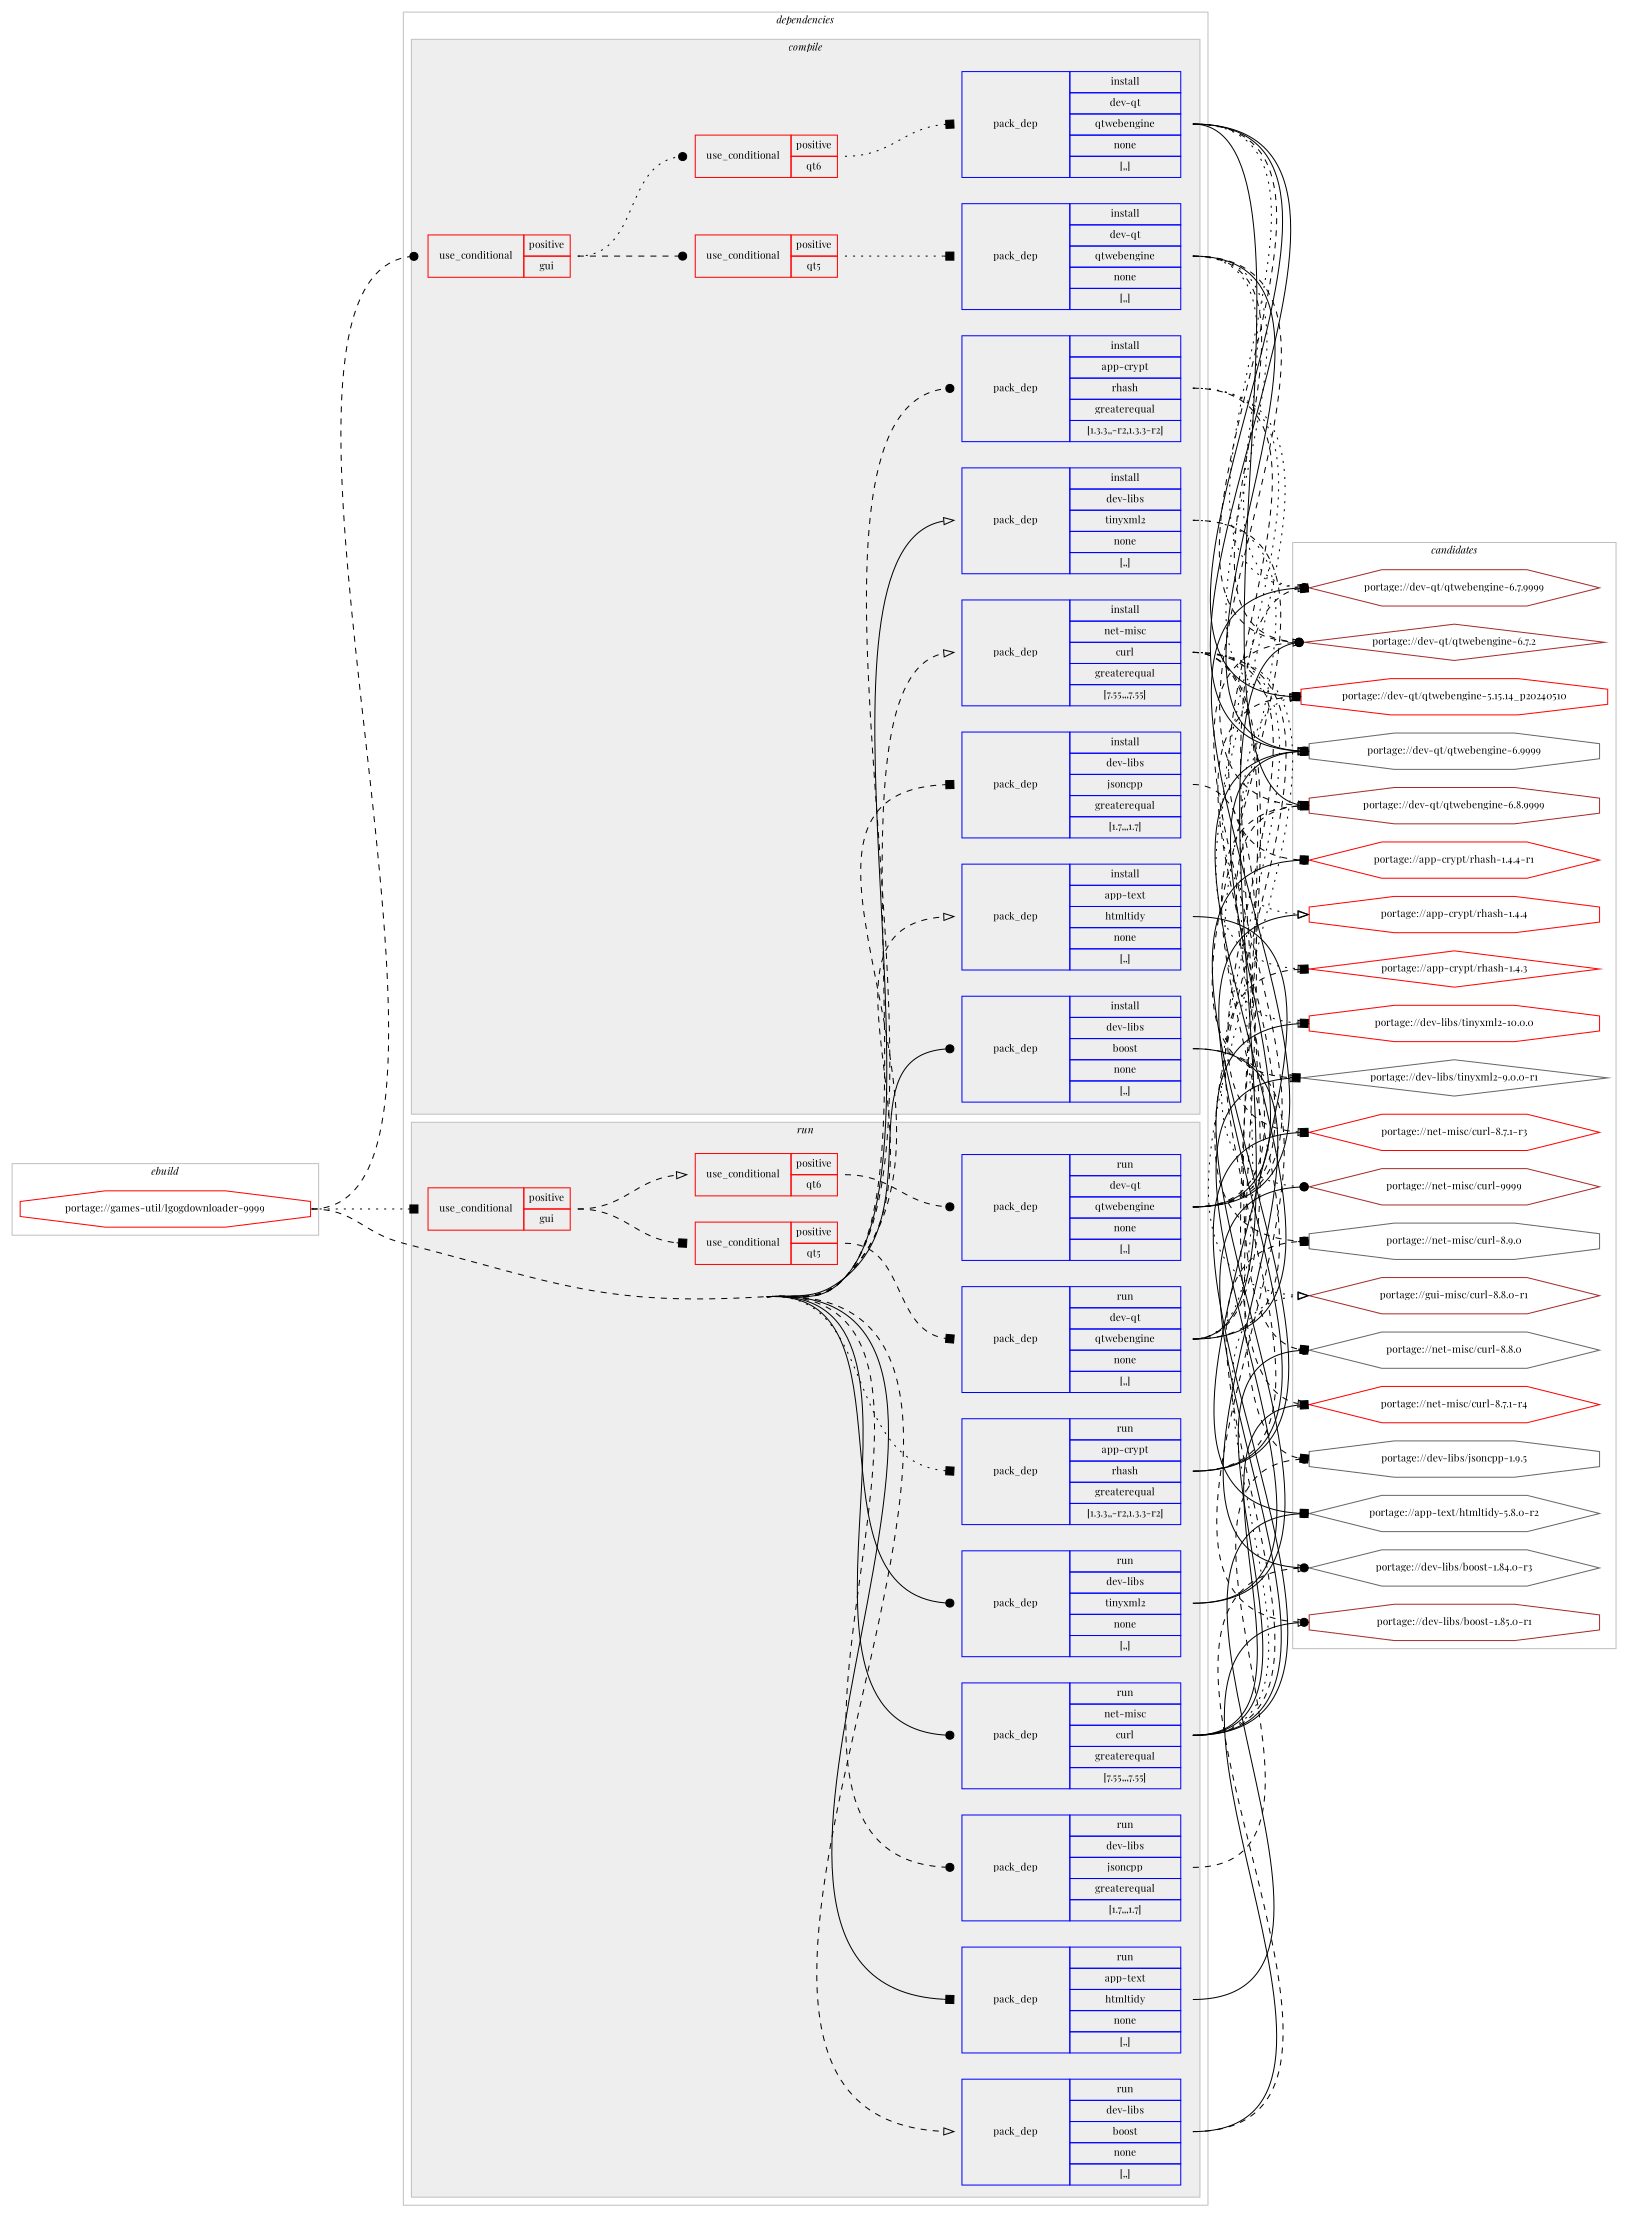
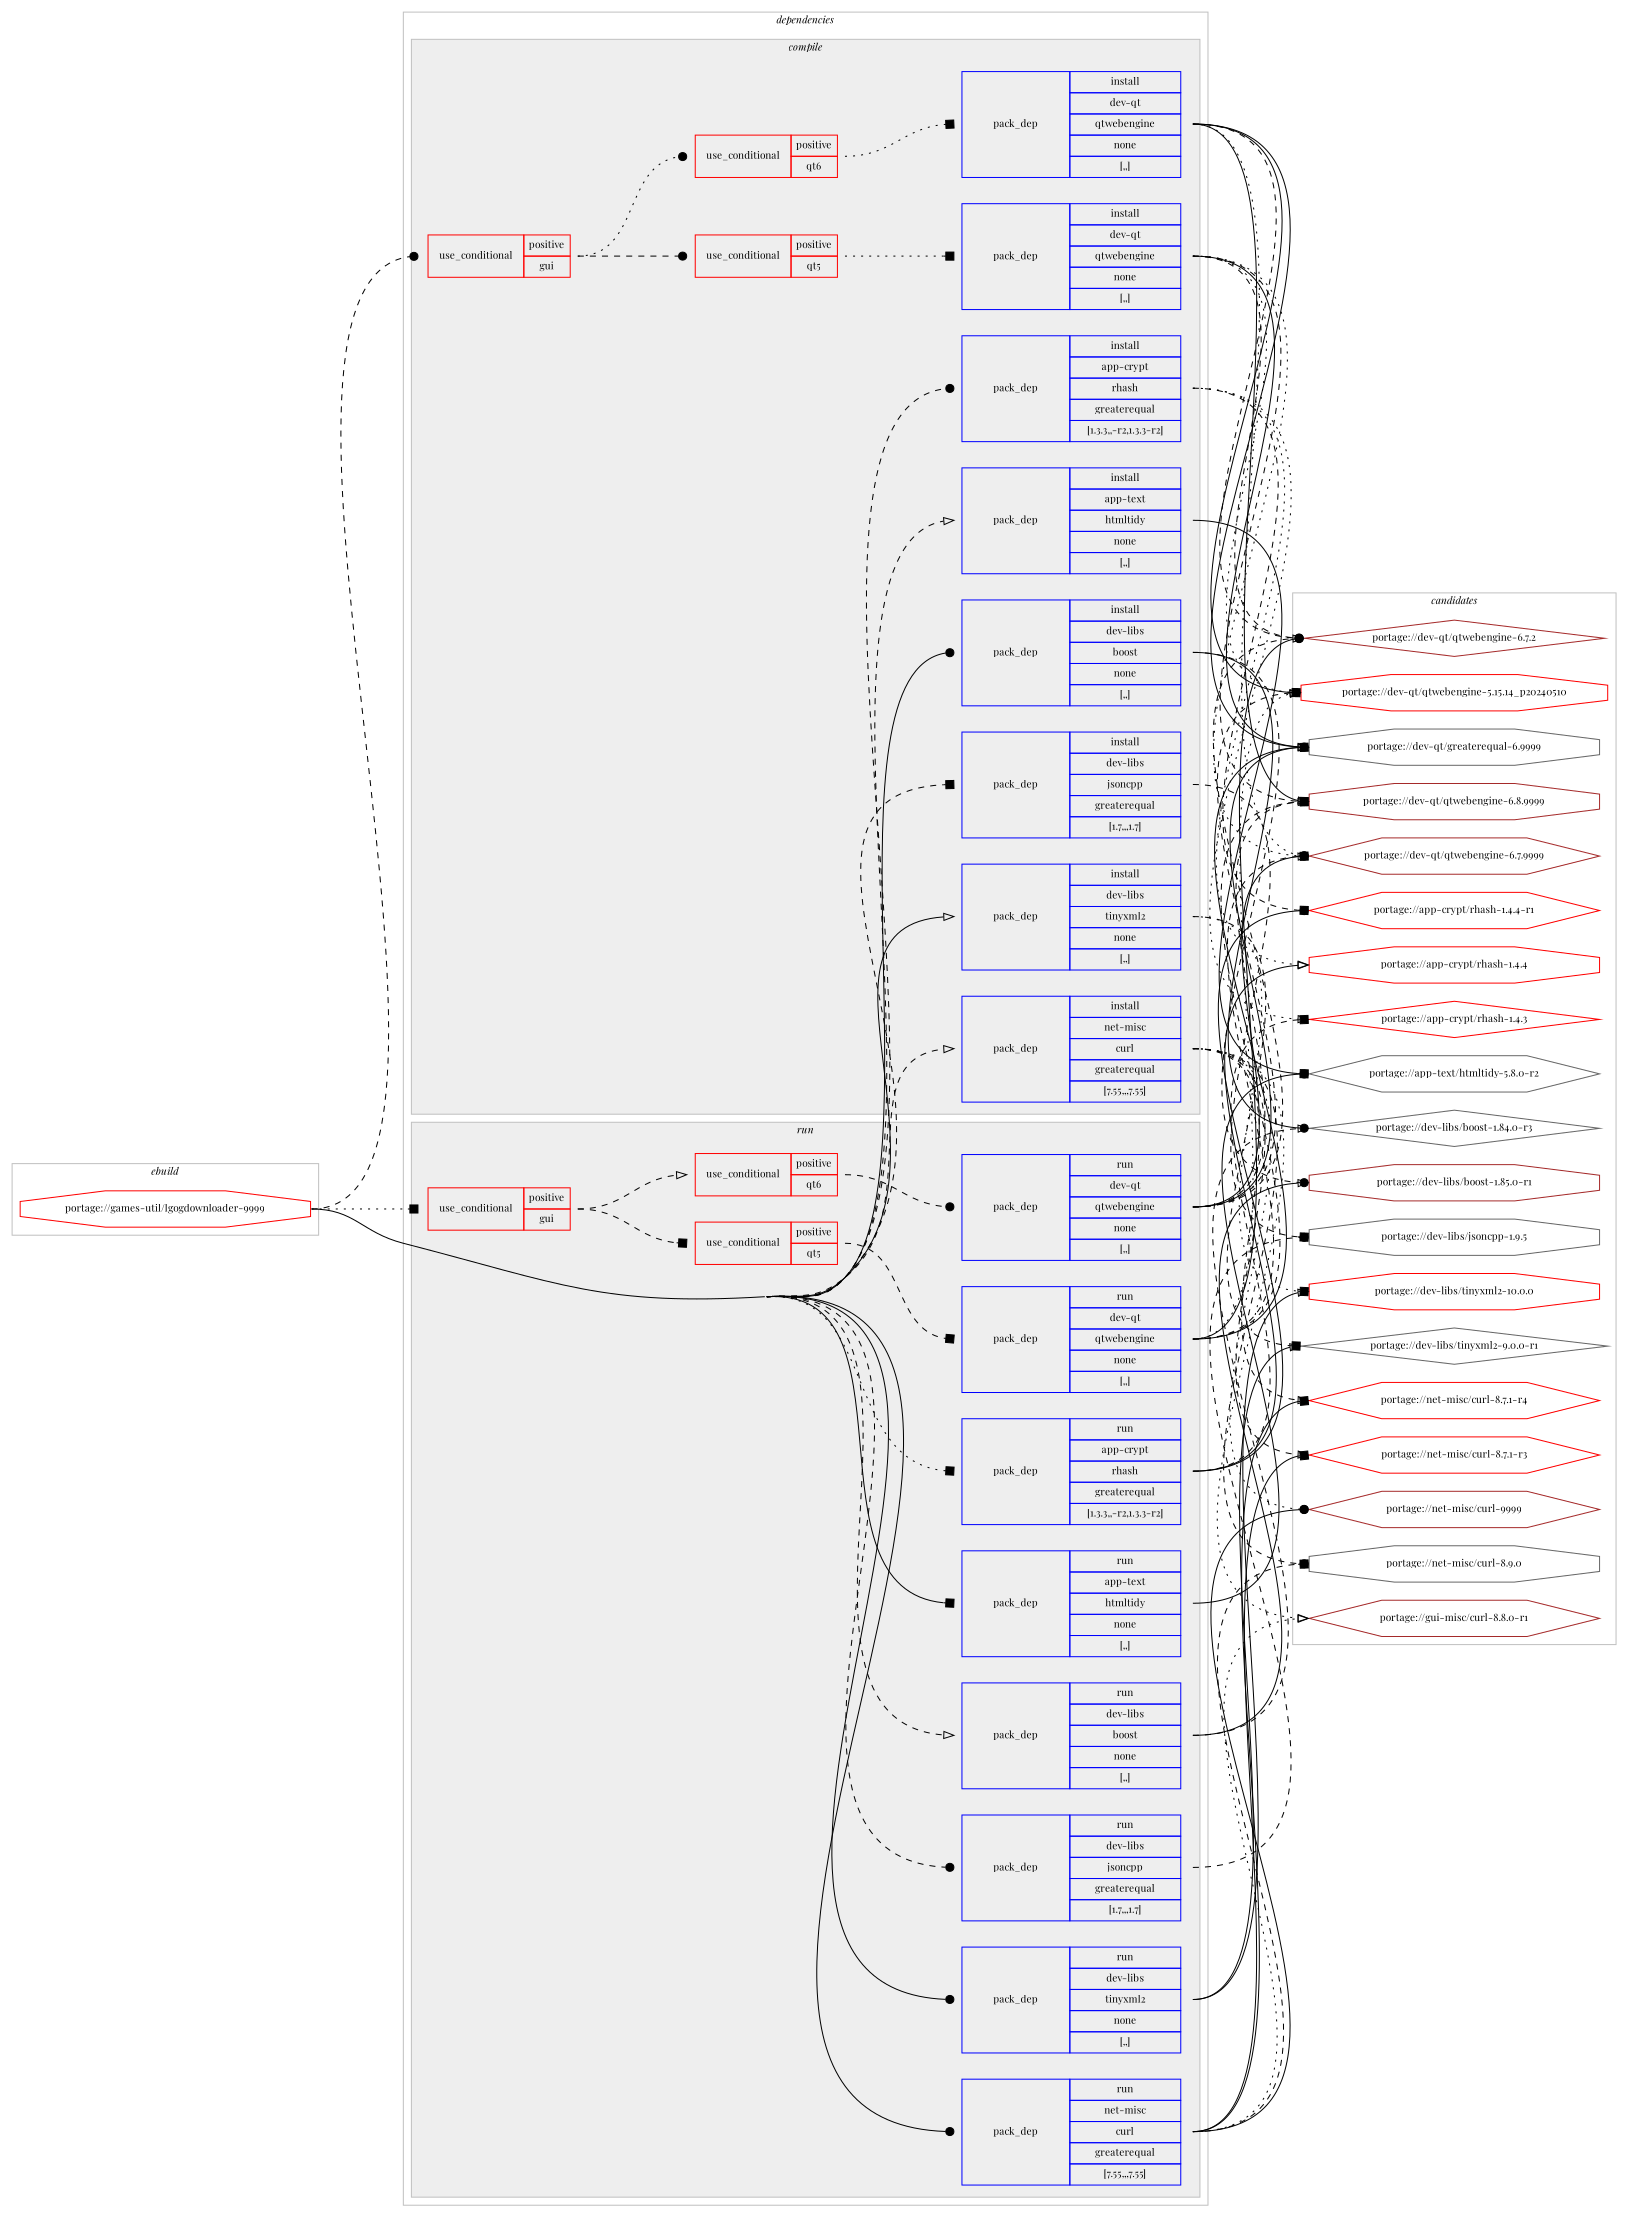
node "portage://dev-qt/qtwebengine-6.9999": label "portage://dev-qt/qtwebengine-6.9999" -> "portage://dev-qt/greaterequal-6.9999"
node "portage://net-misc/curl-8.8.0": removed
node "portage://dev-libs/boost-1.84.0-r3": shape hexagon -> diamond
